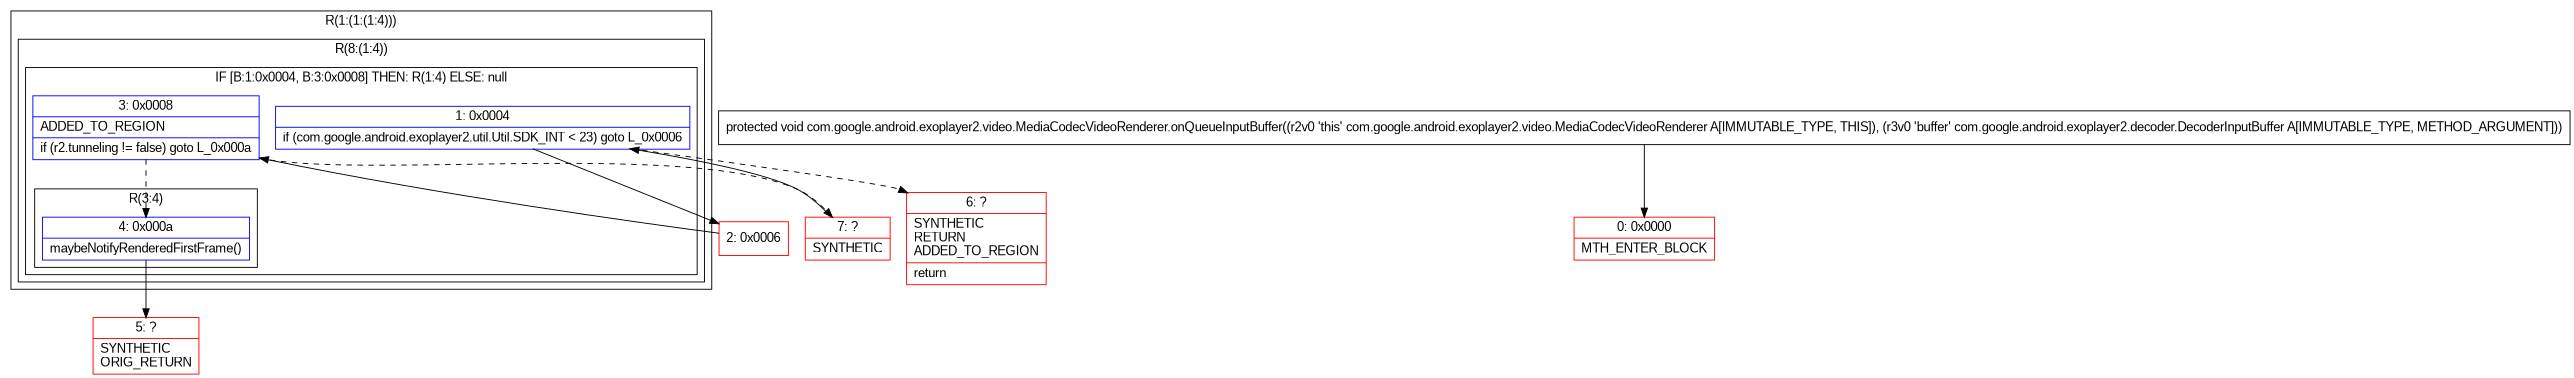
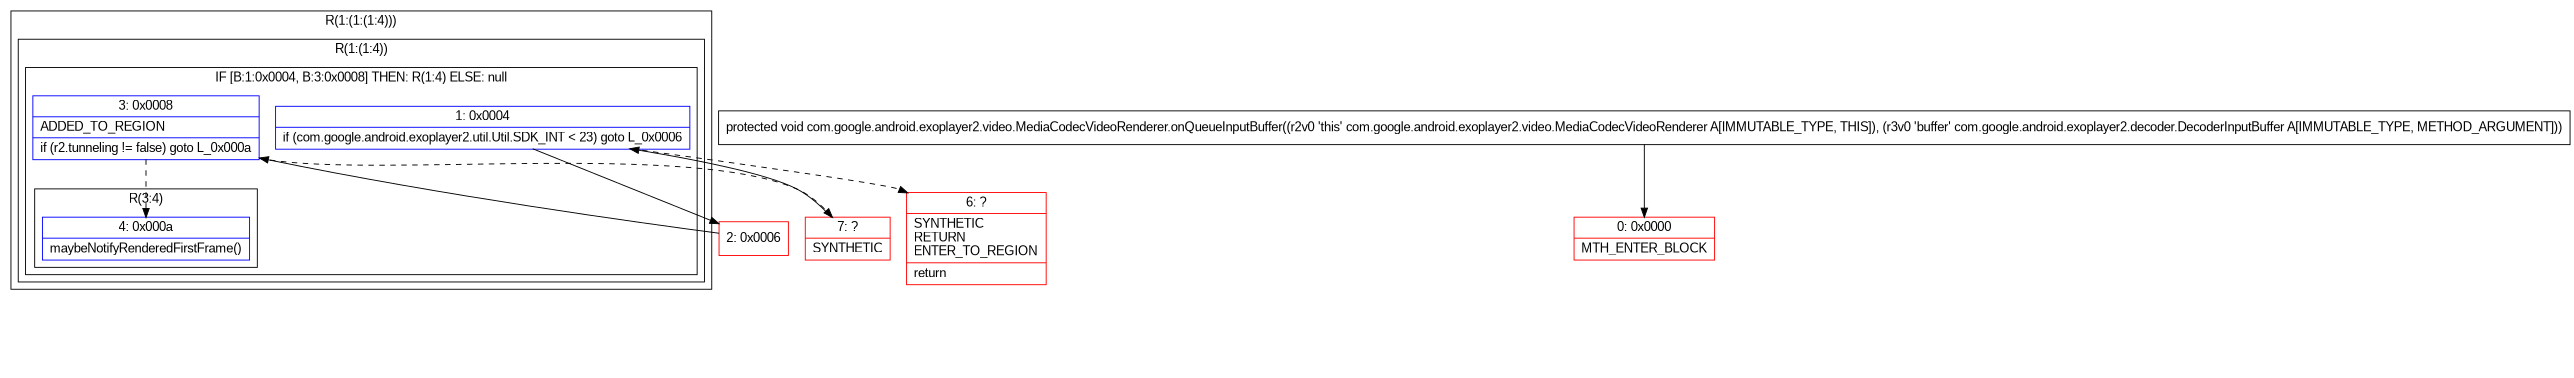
cluster "R(8:(1:4))": label "R(8:(1:4))" -> "R(1:(1:4))"
node "6: ?": text "ADDED_TO_REGION" -> "ENTER_TO_REGION"
node "5: ?": removed
